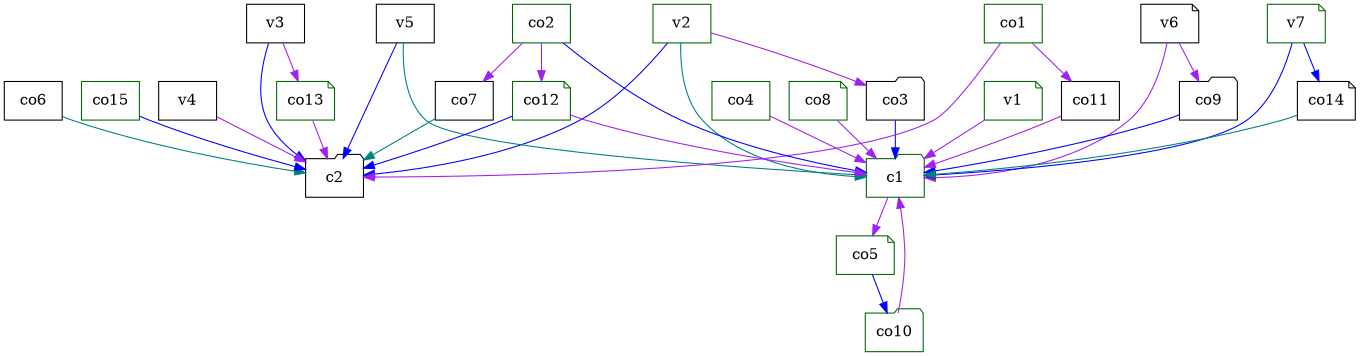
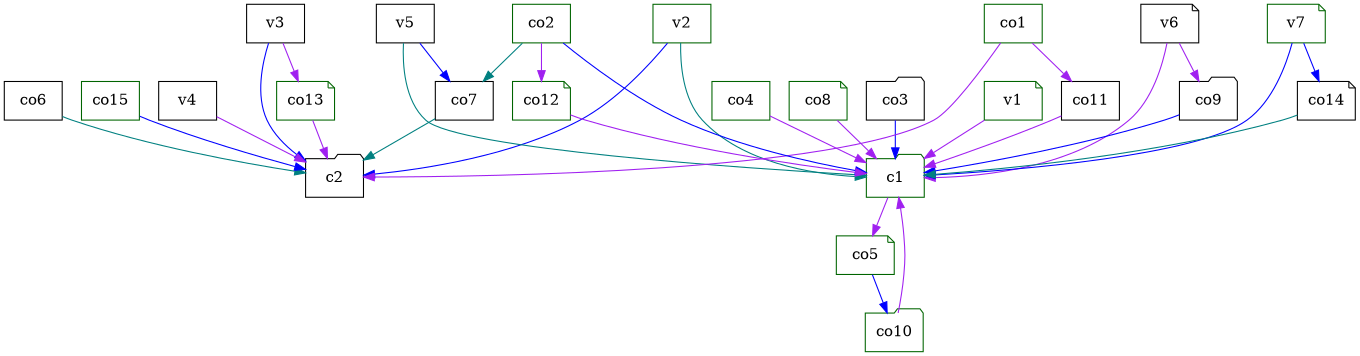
edge "v2" -> "co3": removed
edge "co2" -> "co7": color purple -> teal
edge "v5" -> "c2": now "v5" -> "co7"
edge "co12" -> "c2": removed
